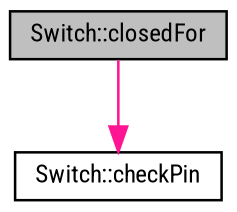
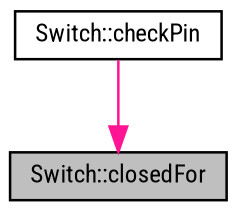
edge "Switch::closedFor" -> "Switch::checkPin": reversed
